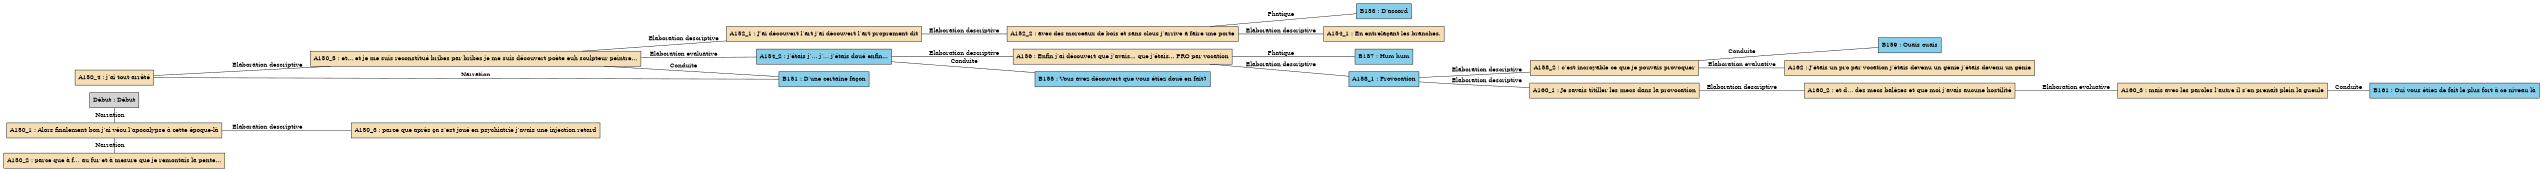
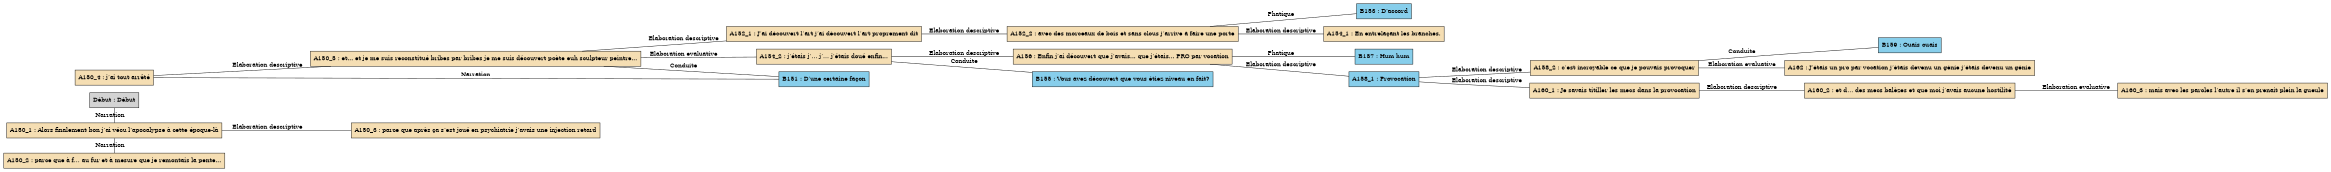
node "A154_2 : j’étais j’… j’… j’étais doué enfin...": fillcolor skyblue -> wheat
node "B155 : Vous avez découvert que vous étiez doué en fait?": label "B155 : Vous avez découvert que vous étiez doué en fait?" -> "B155 : Vous avez découvert que vous étiez niveau en fait?"
node "B161 : Oui vous étiez de fait le plus fort à ce niveau là": removed
